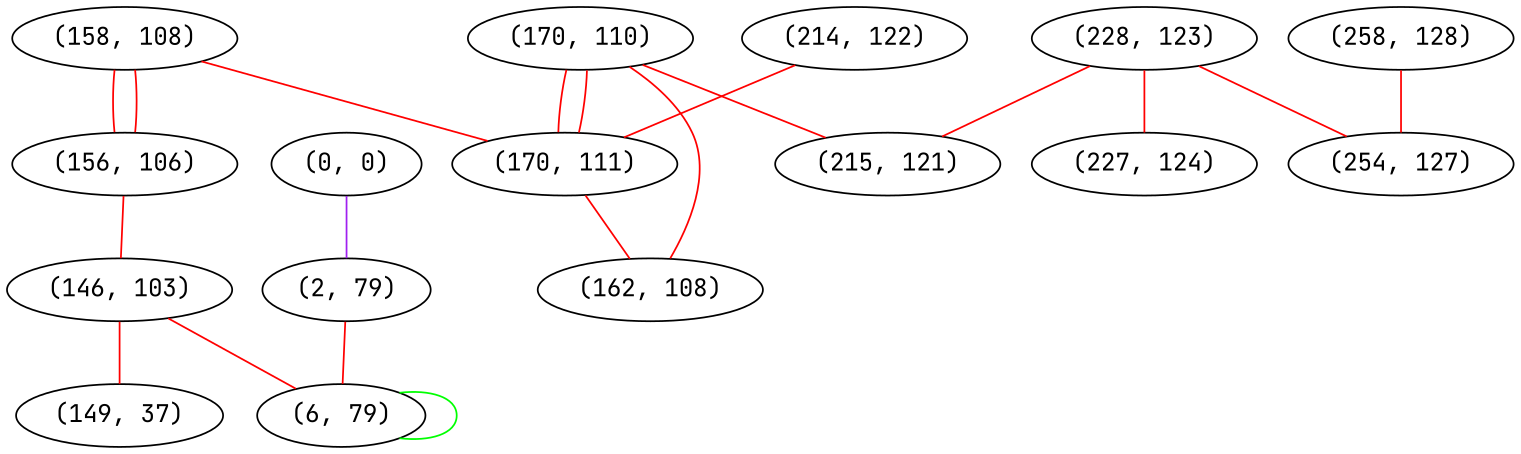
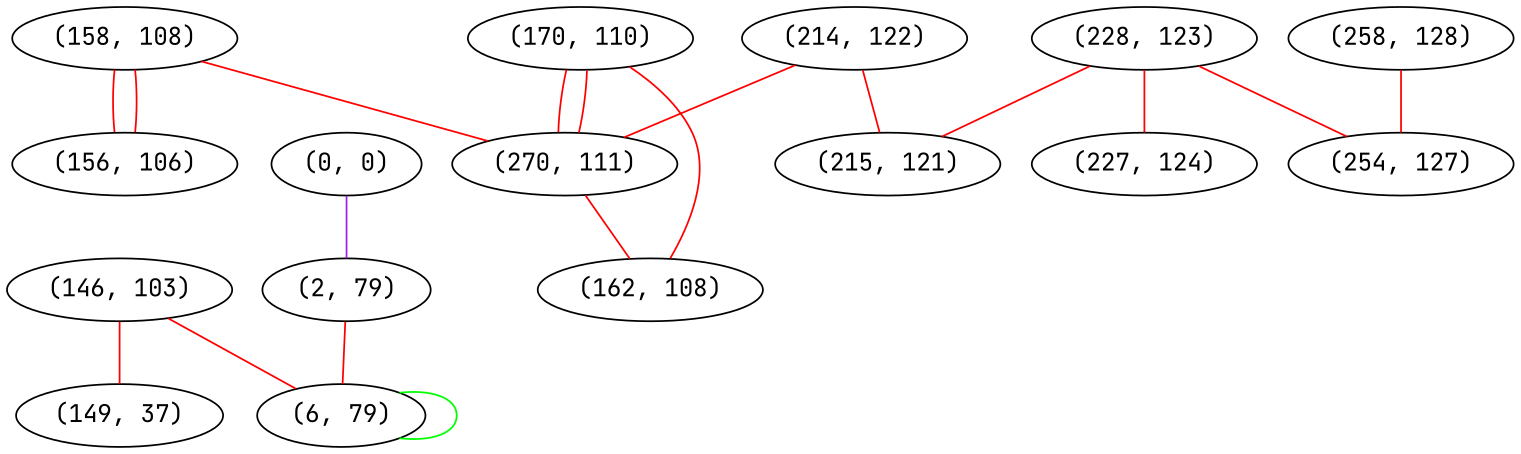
edge "(170, 110)" -- "(215, 121)": now "(214, 122)" -- "(215, 121)"
node "(170, 111)": label "(170, 111)" -> "(270, 111)"
edge "(156, 106)" -- "(146, 103)": removed
